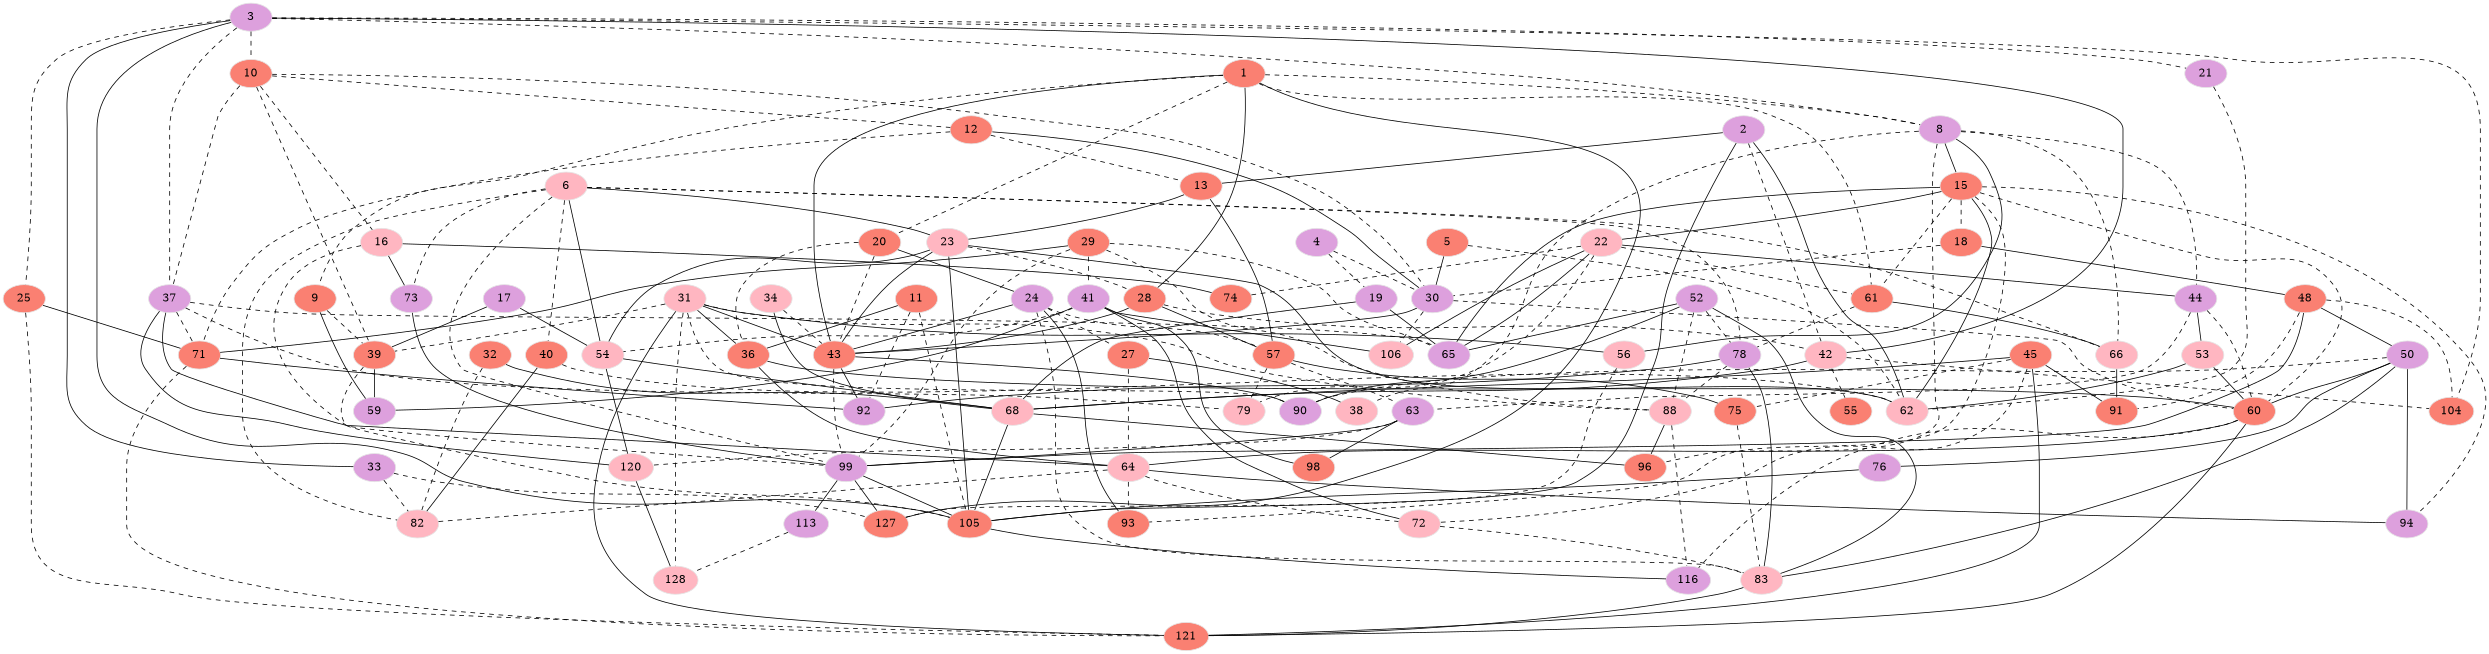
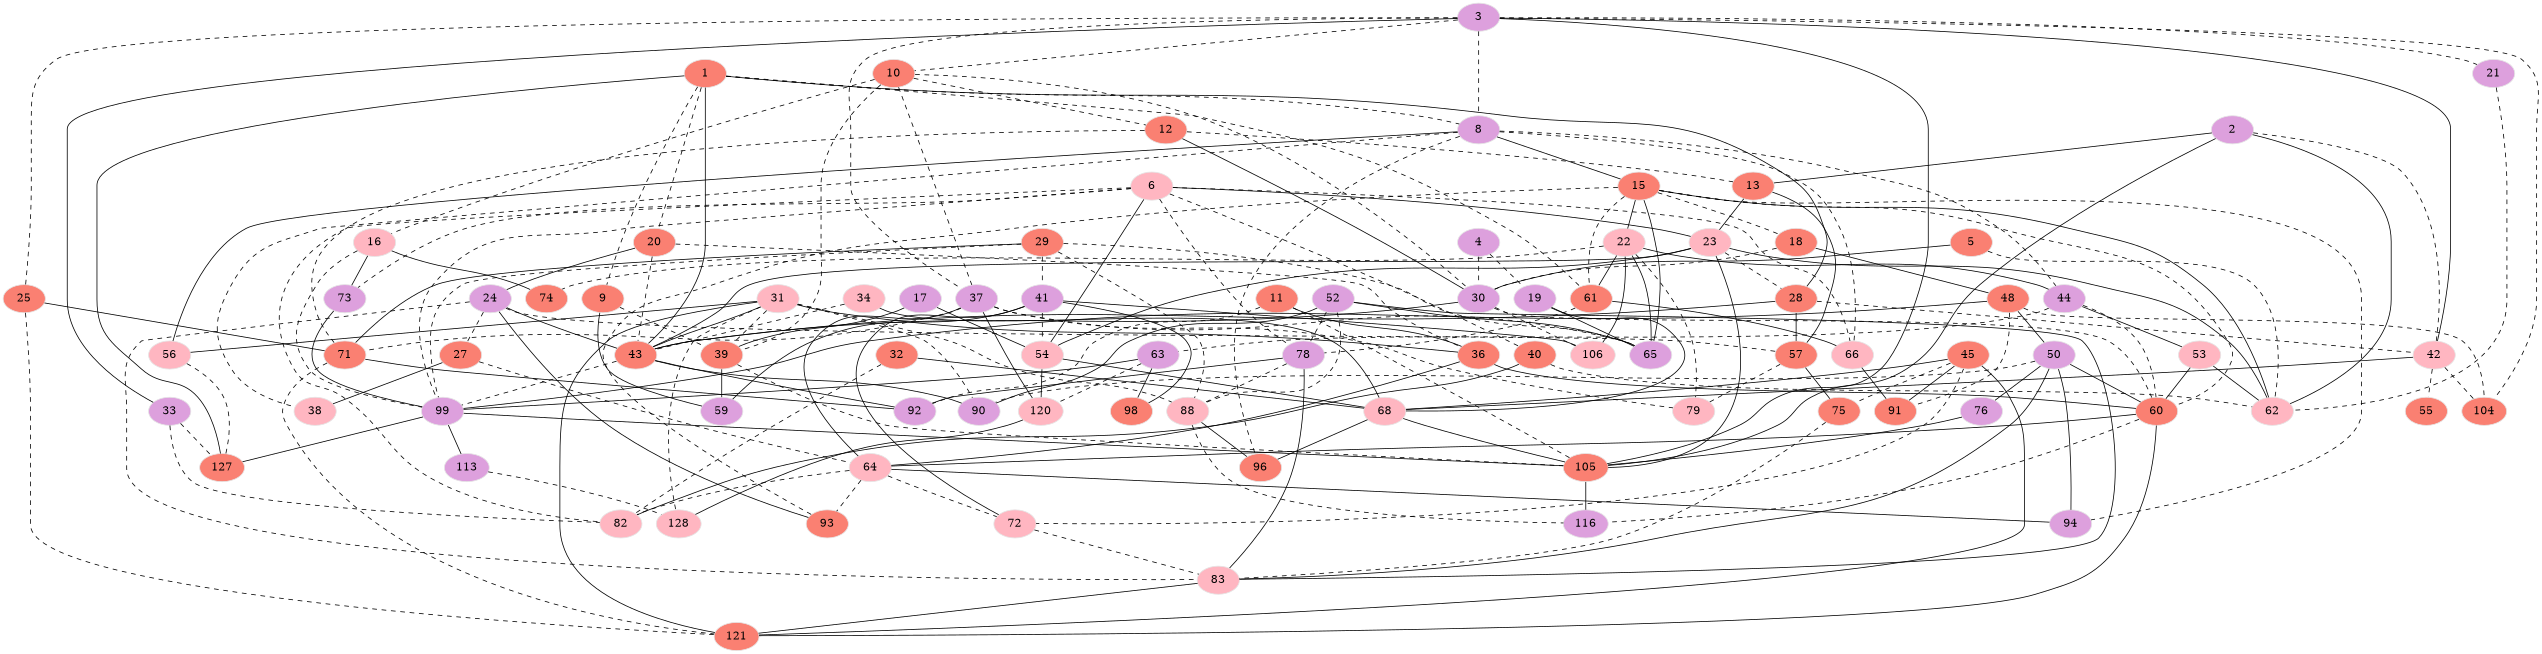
edge "22" -- "61": style dashed -> solid
edge "57" -- "63": removed
